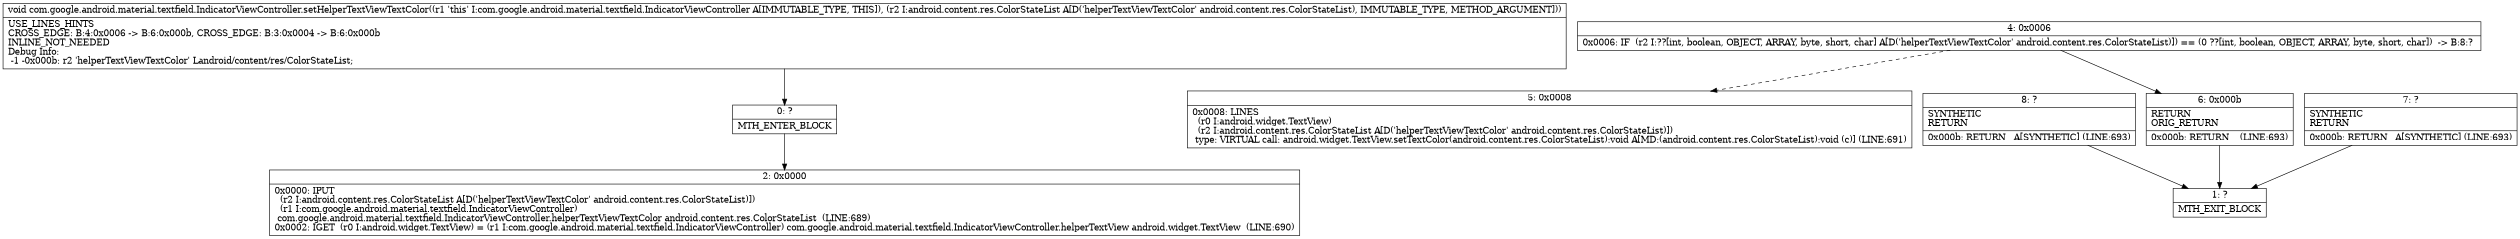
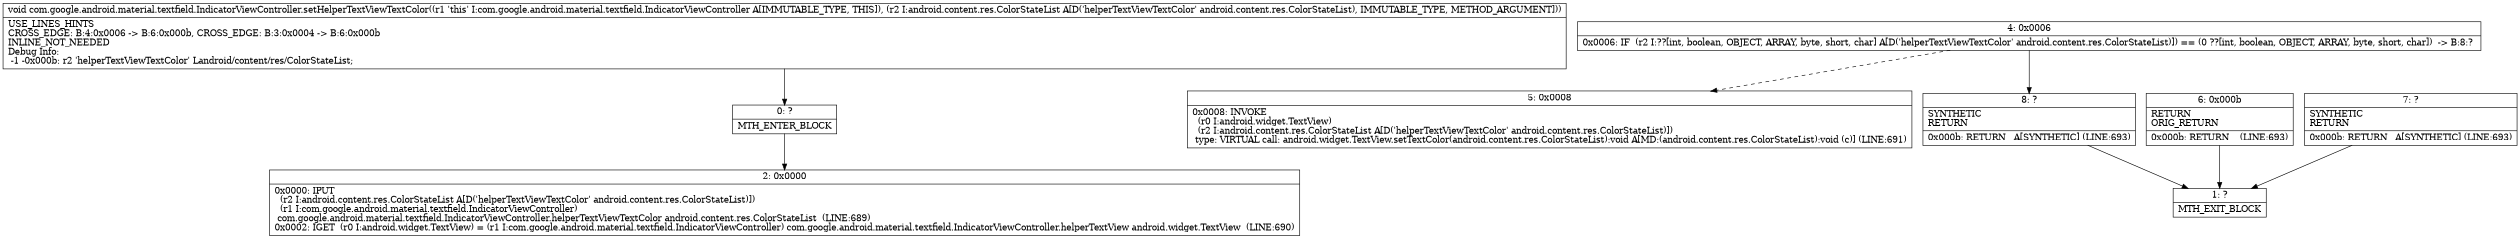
edge "4: 0x0006" -> "6: 0x000b": now "4: 0x0006" -> "8: ?"
node "5: 0x0008": text "0x0008: LINES" -> "0x0008: INVOKE"
